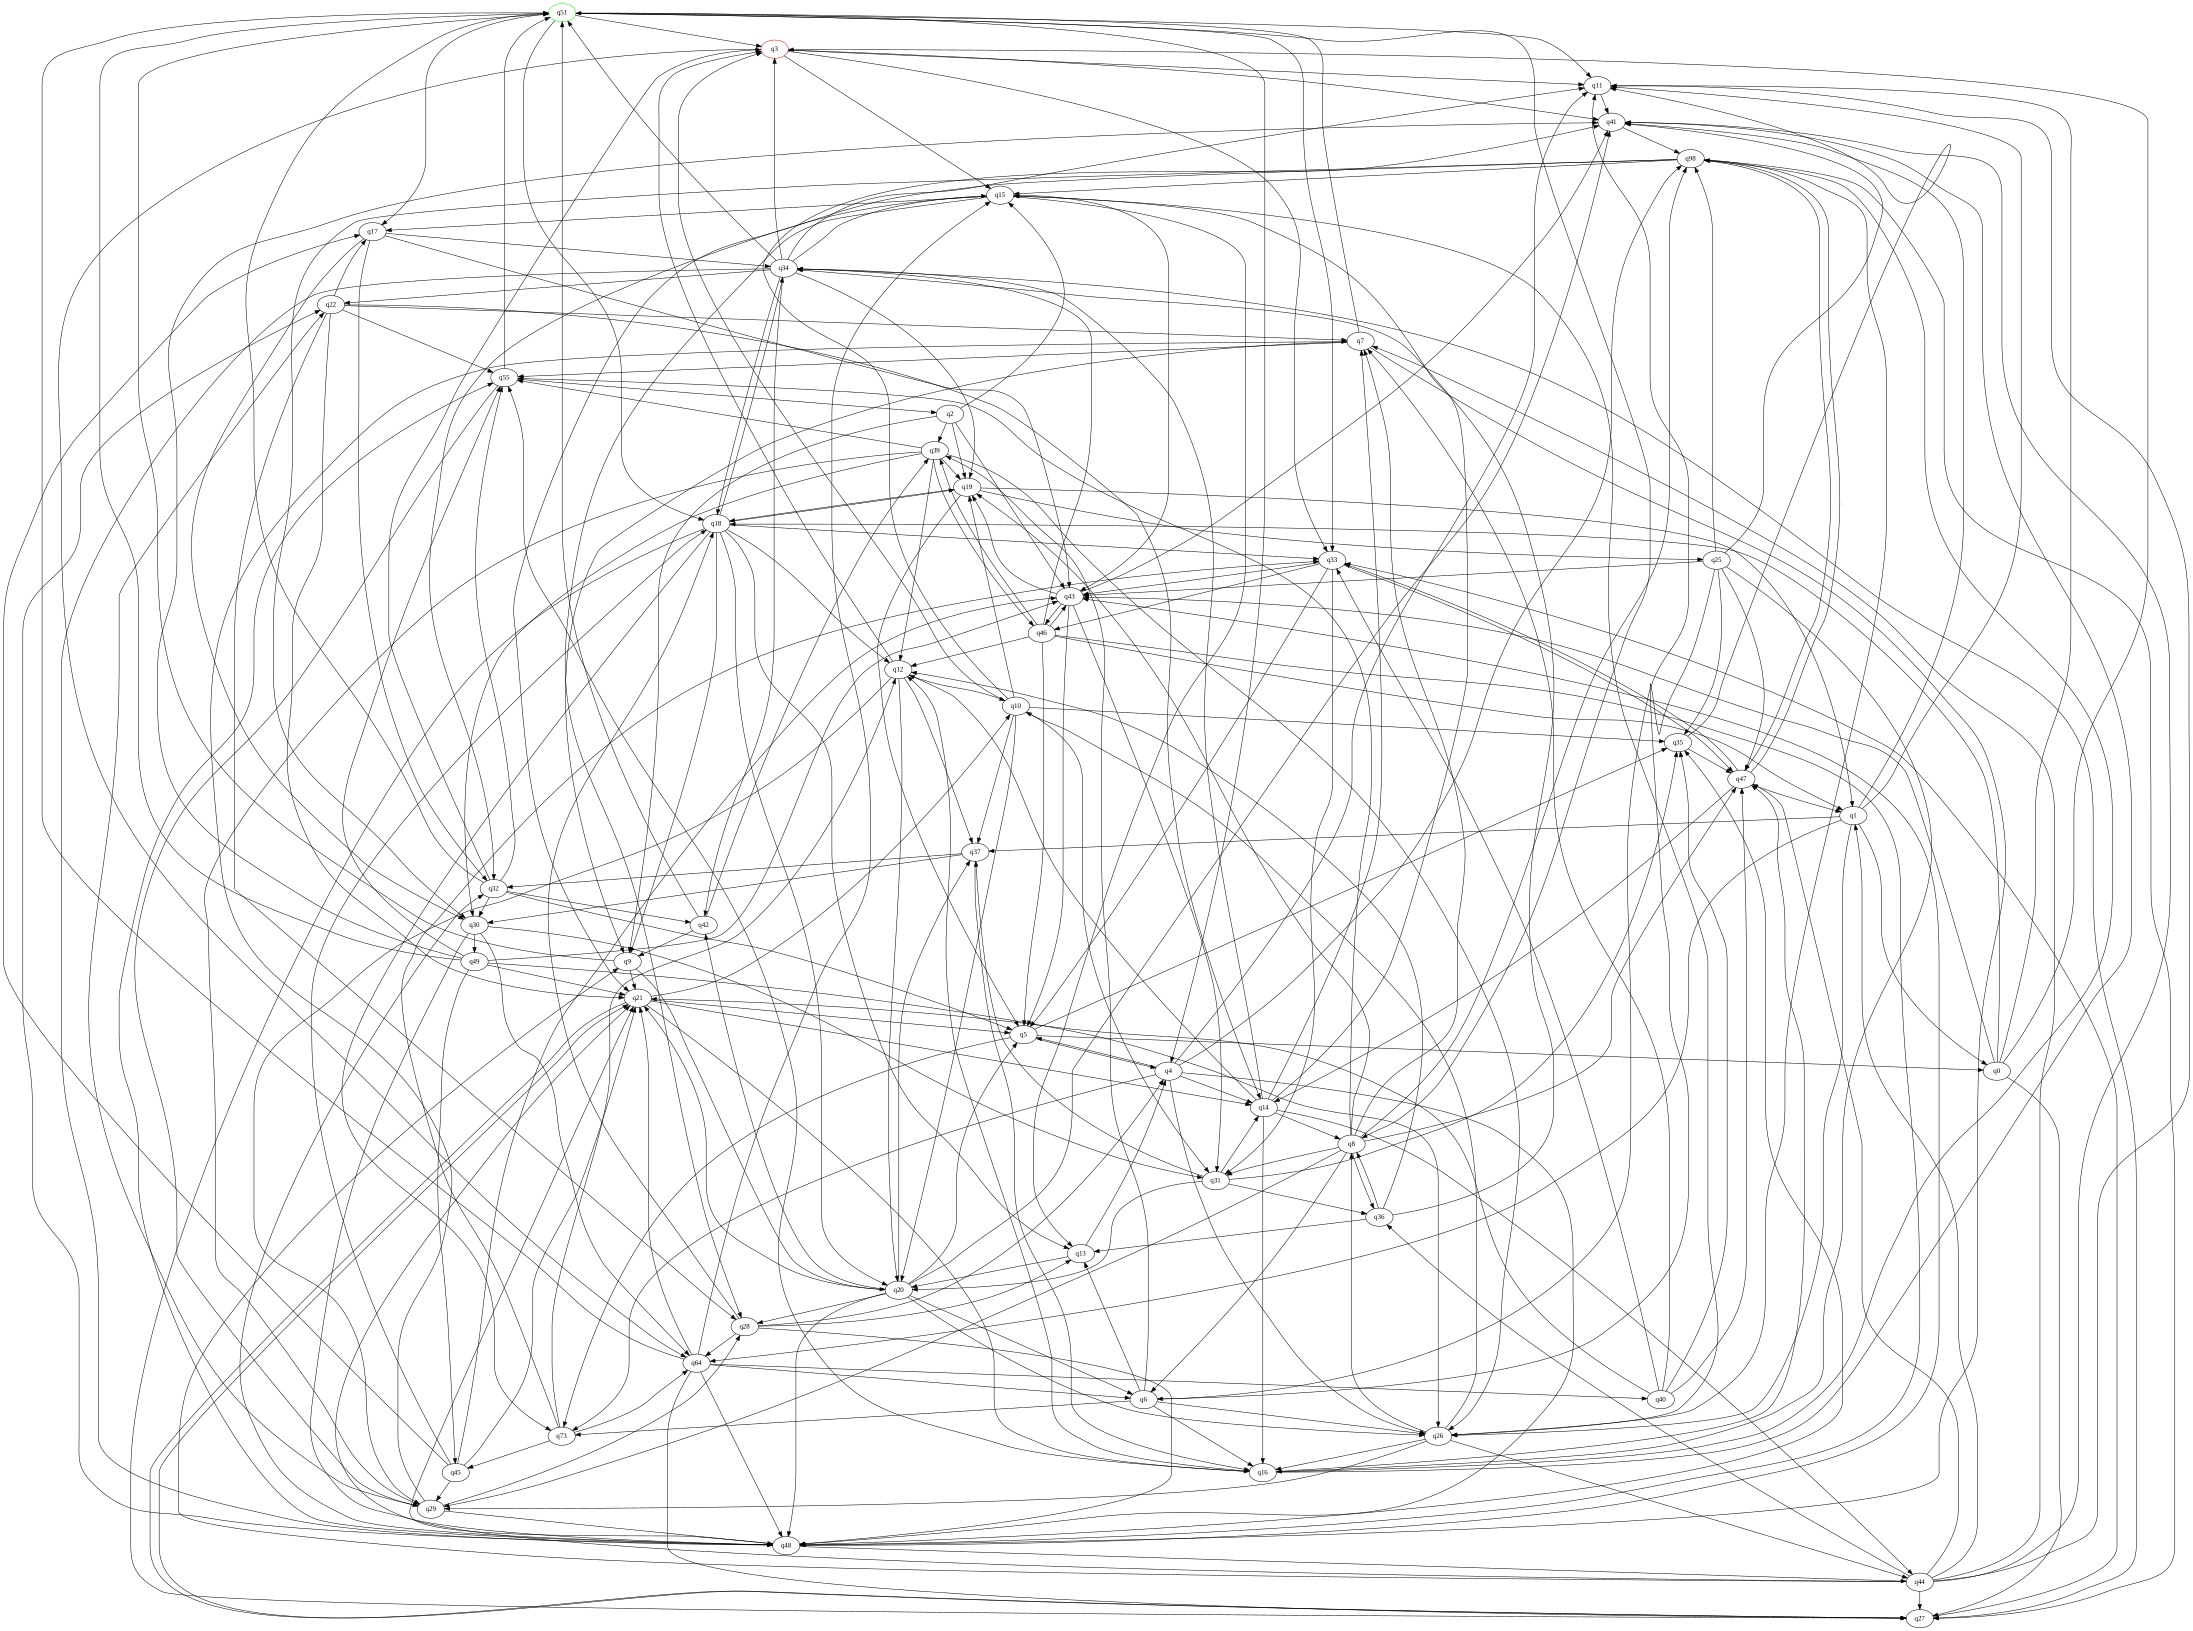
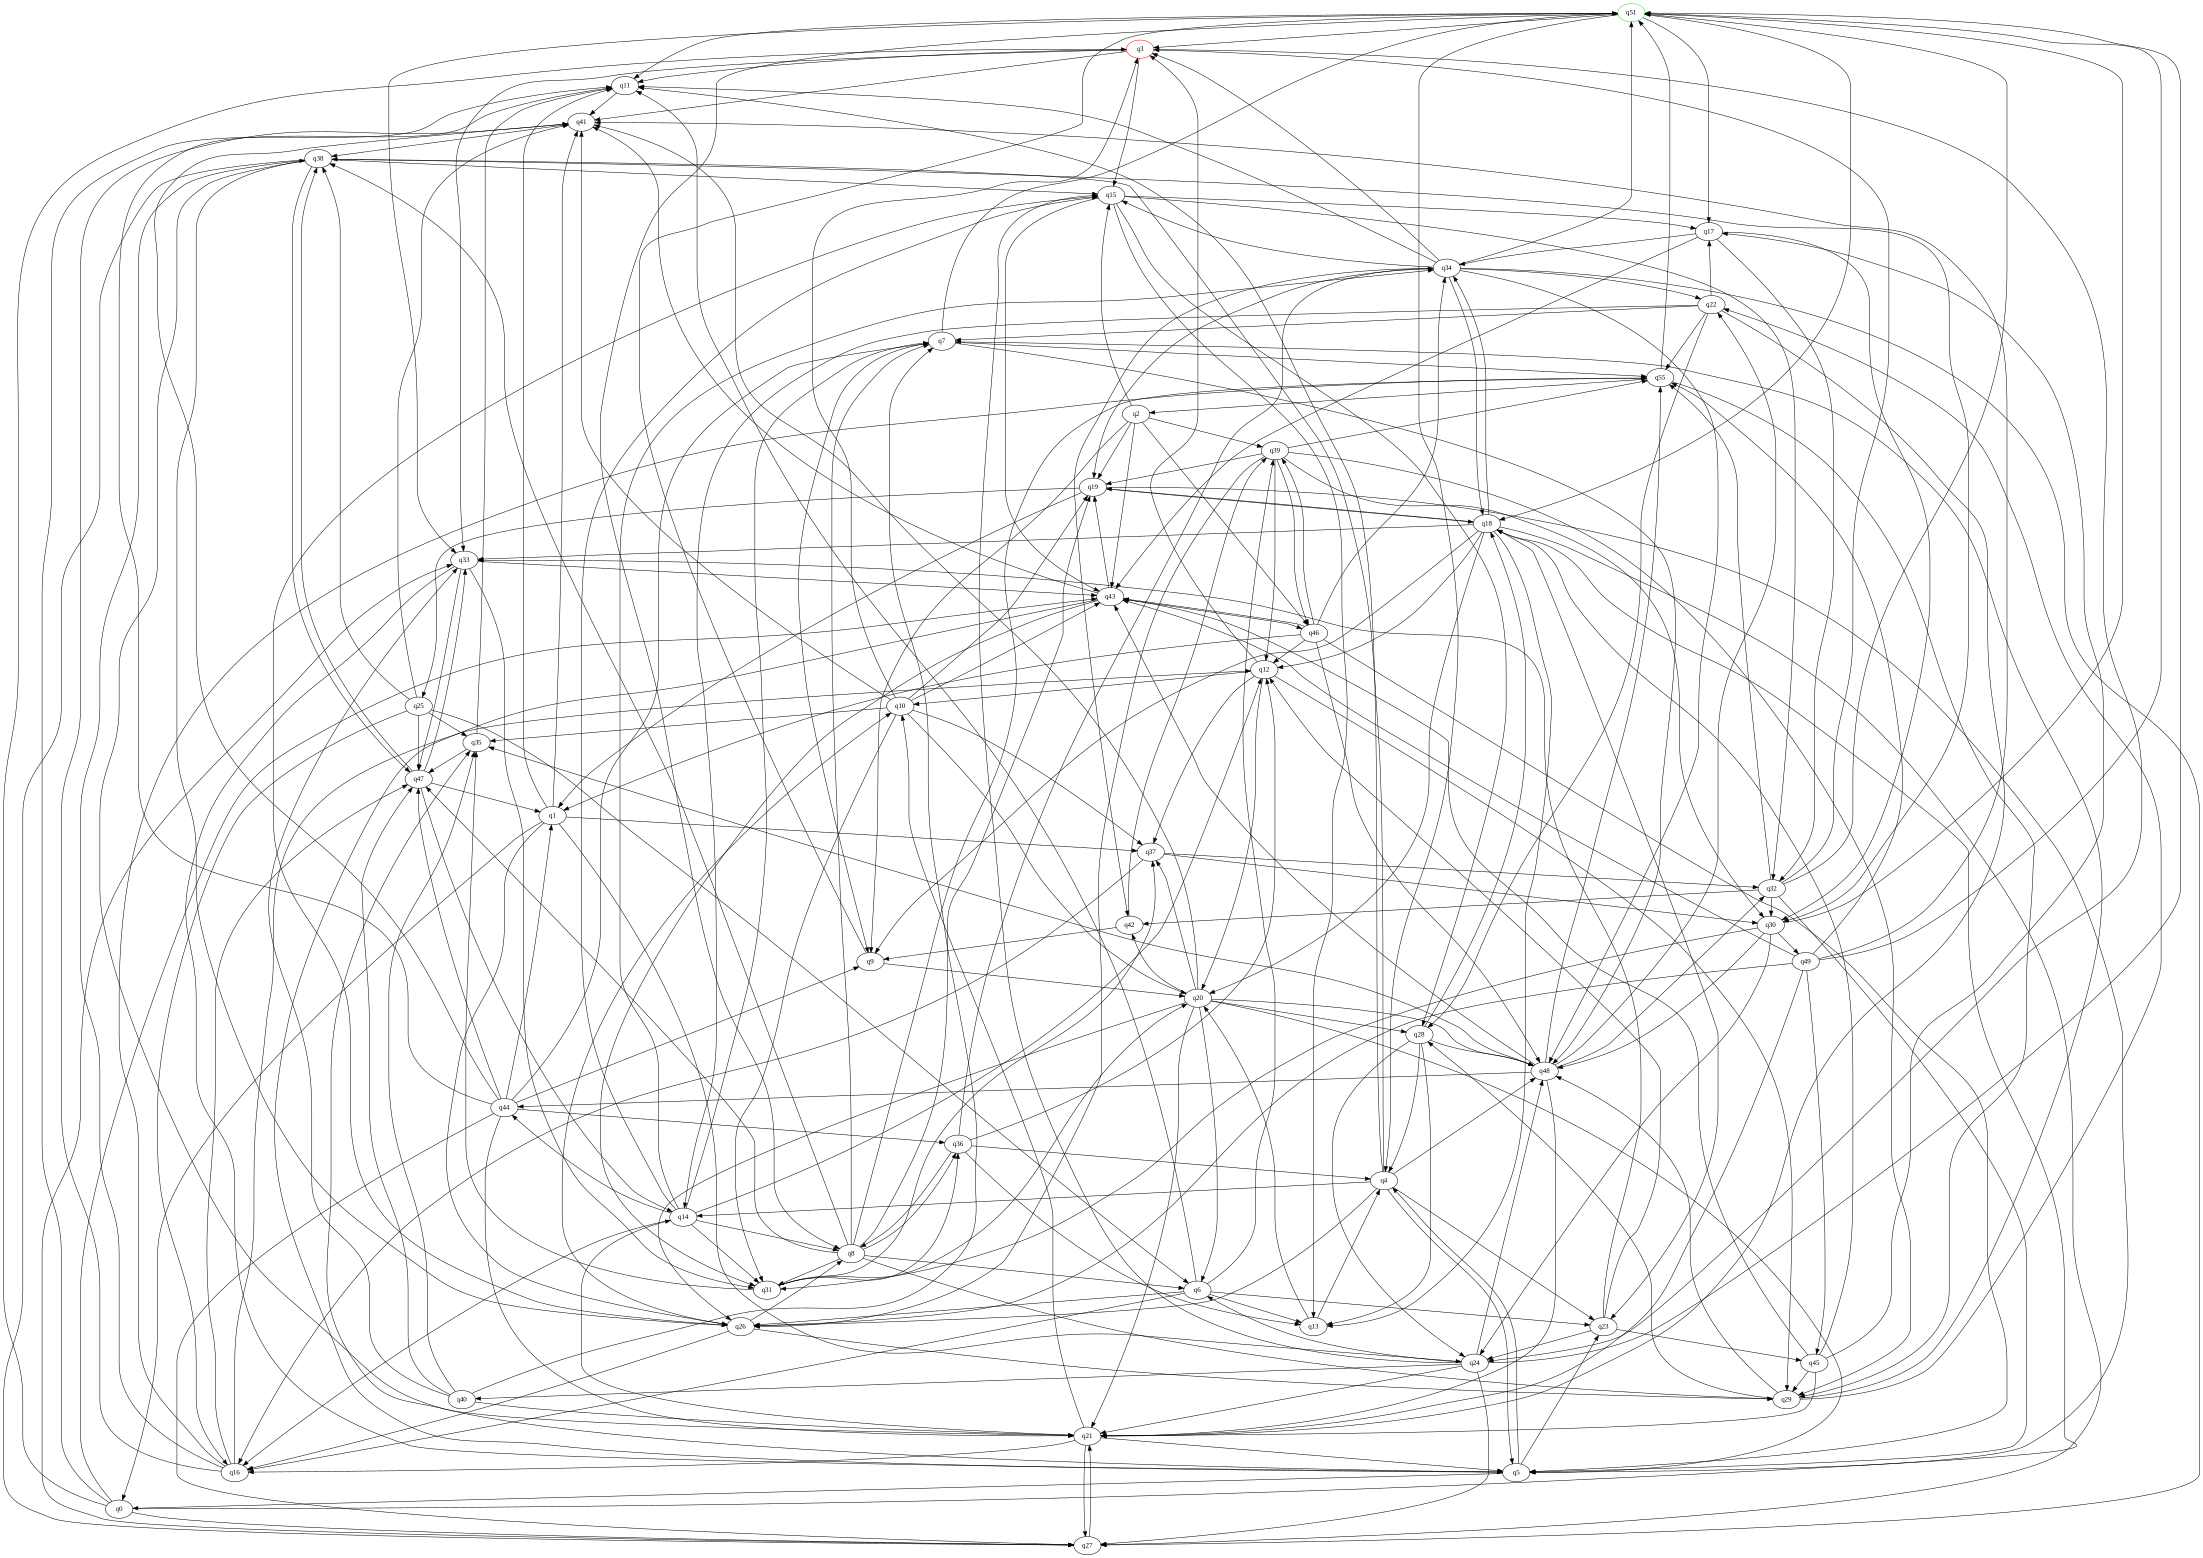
node "q98": label "q98" -> "q38"
edge "q42" -> "q51": now "q30" -> "q51"
edge "q25" -> "q43": now "q10" -> "q43"
edge "q33" -> "q46": now "q2" -> "q46"
edge "q9" -> "q21": removed
edge "q31" -> "q14": reversed
edge "q36" -> "q4": added
node "q64": label "q64" -> "q24"
node "q73": label "q73" -> "q23"
edge "q26" -> "q44": removed
